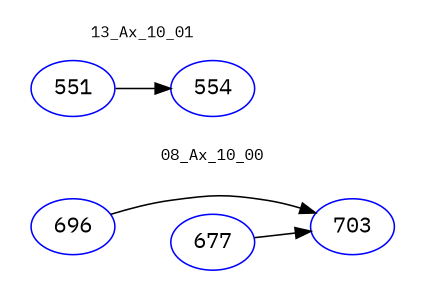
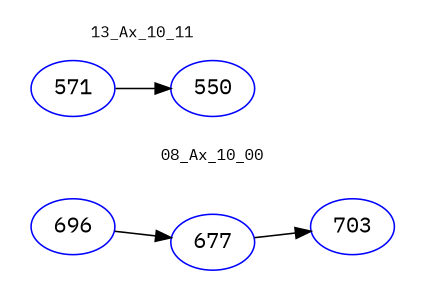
cluster "13_Ax_10_01": label "13_Ax_10_01" -> "13_Ax_10_11"
node "551": label "551" -> "571"
node "554": label "554" -> "550"
edge "696" -> "703": now "696" -> "677"
